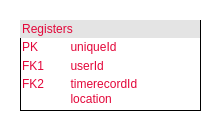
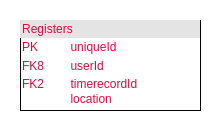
node "Registers PK uniqueId FK1 userId FK2 timerecordId location": label "Registers PK uniqueId FK1 userId FK2 timerecordId location" -> "Registers PK uniqueId FK8 userId FK2 timerecordId location"
